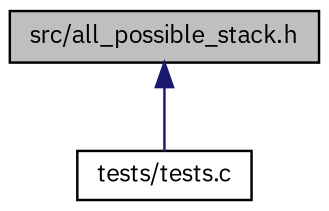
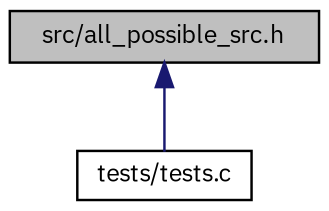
node "src/all_possible_stack.h": label "src/all_possible_stack.h" -> "src/all_possible_src.h"
